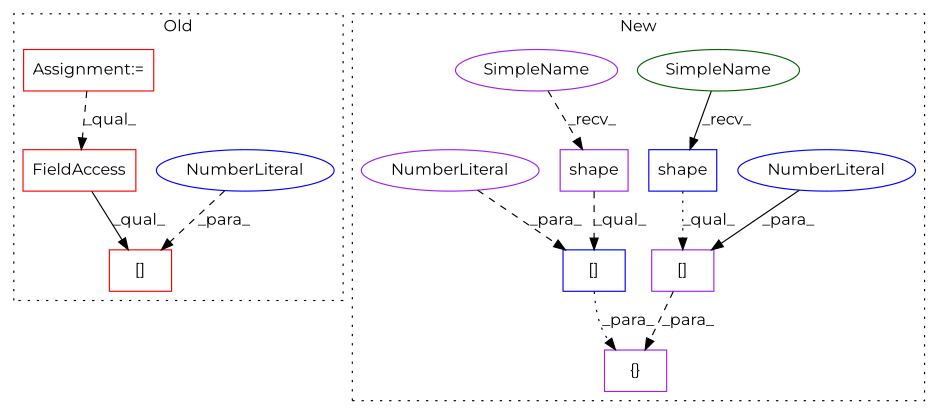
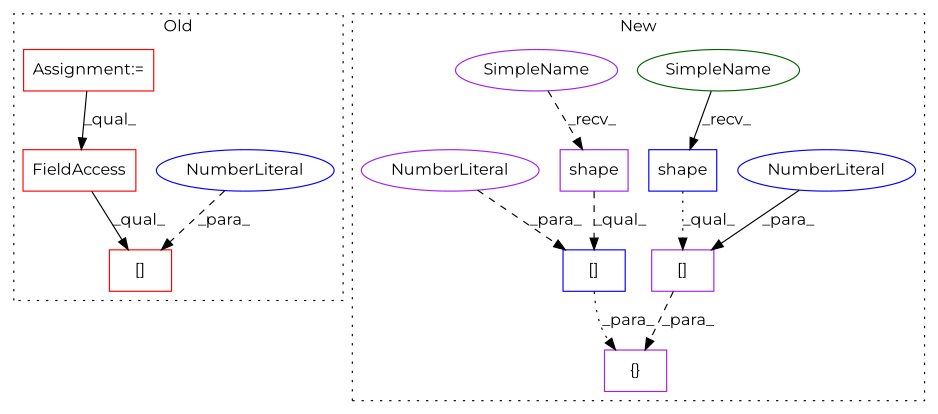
edge "Assignment:=" -> "FieldAccess": style dashed -> solid
